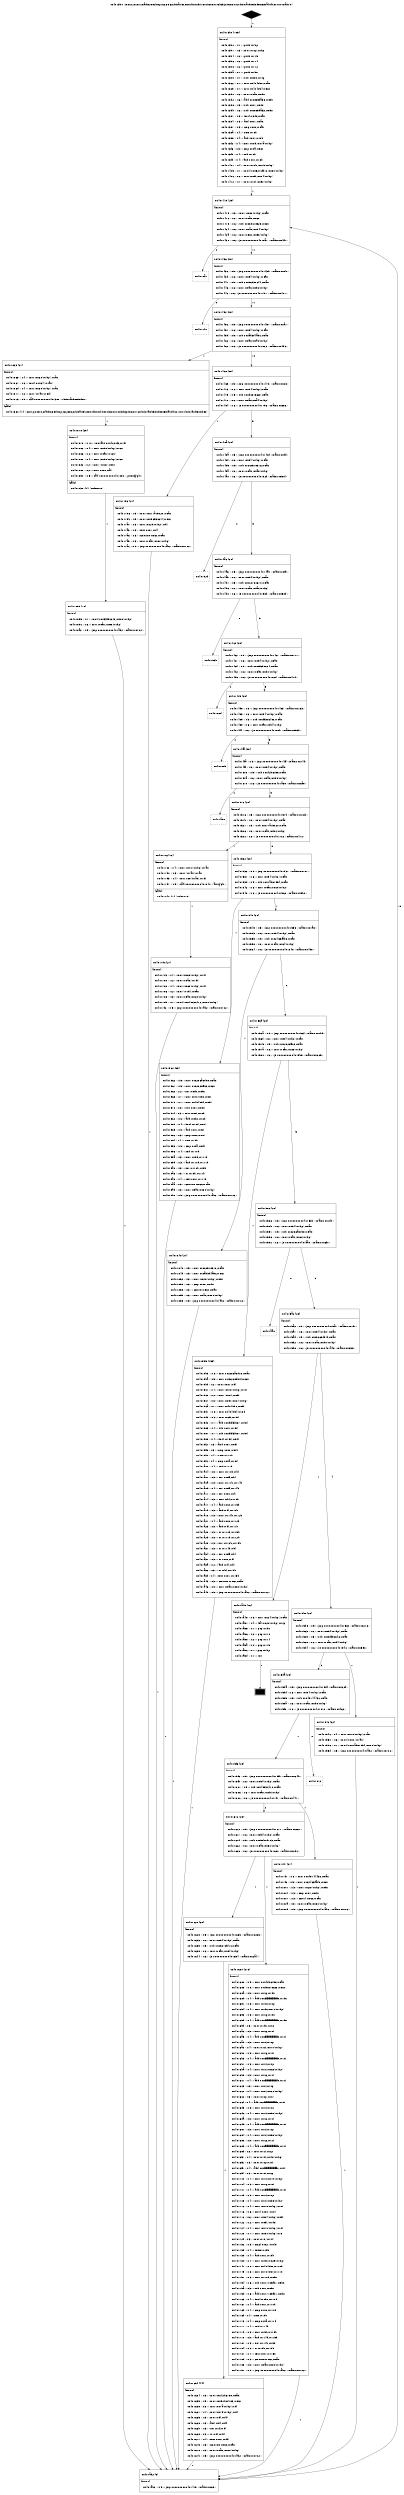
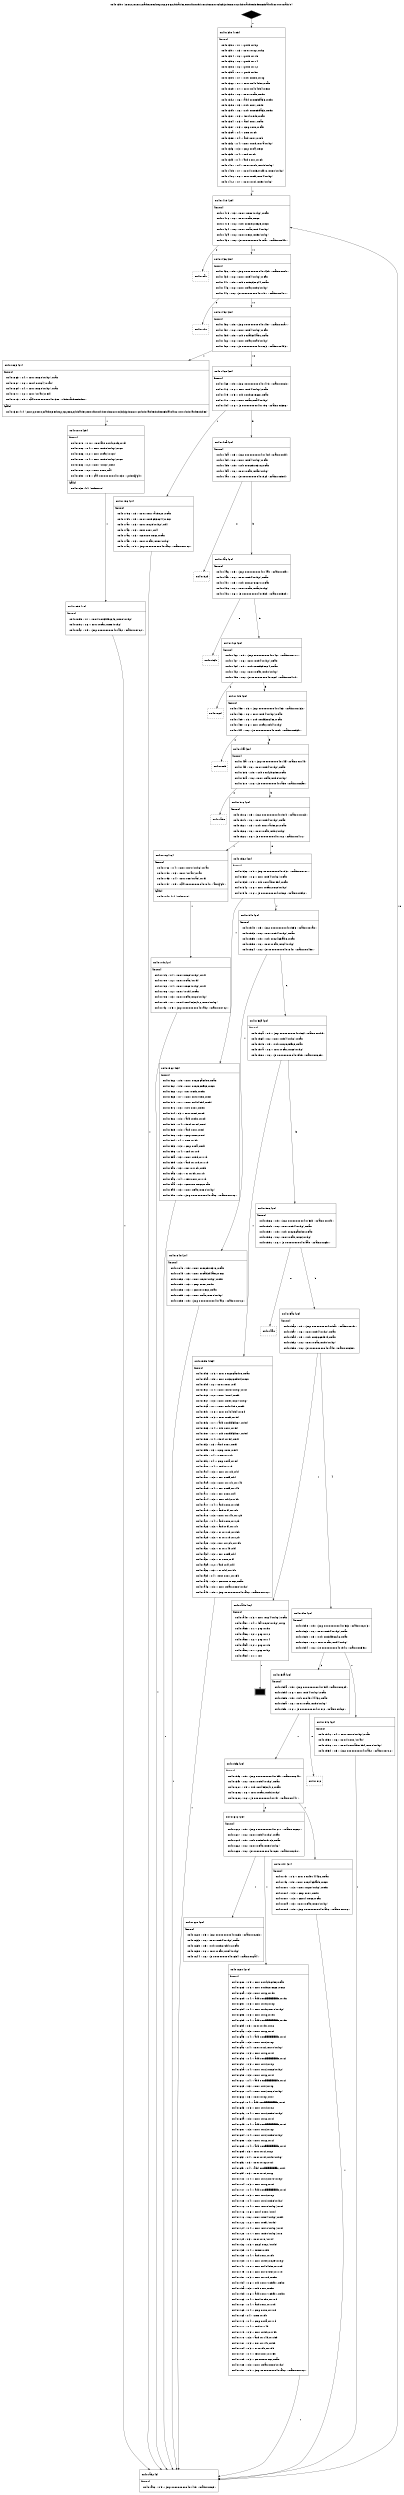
node "0x401654 [44]": removed
